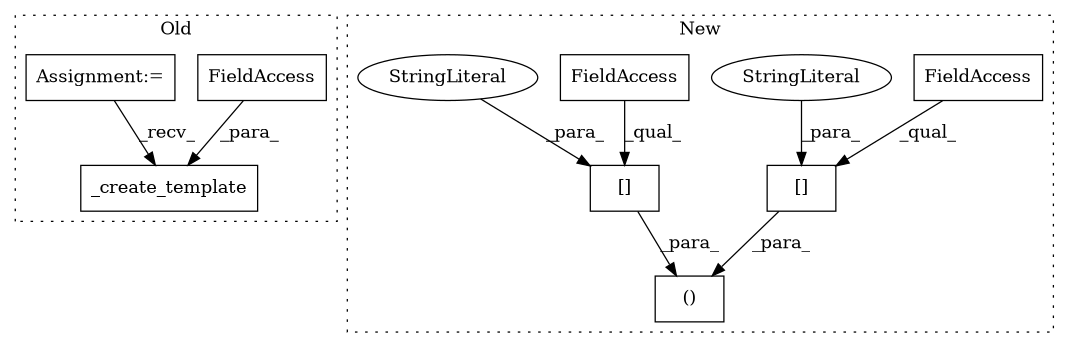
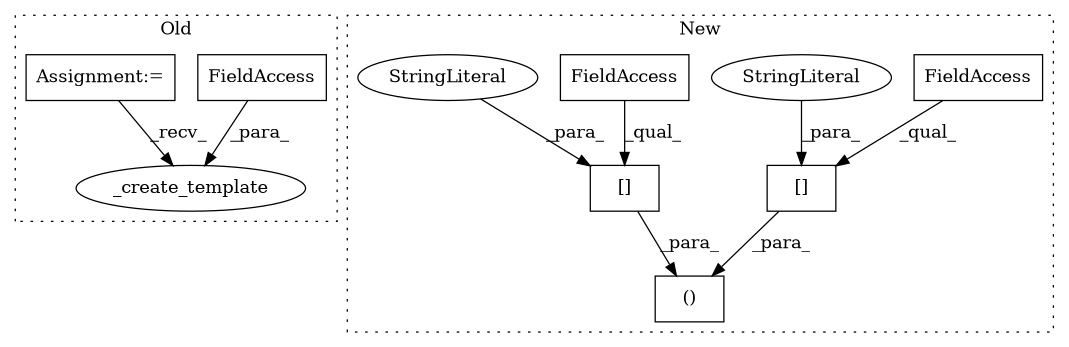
node "_create_template": shape box -> ellipse
